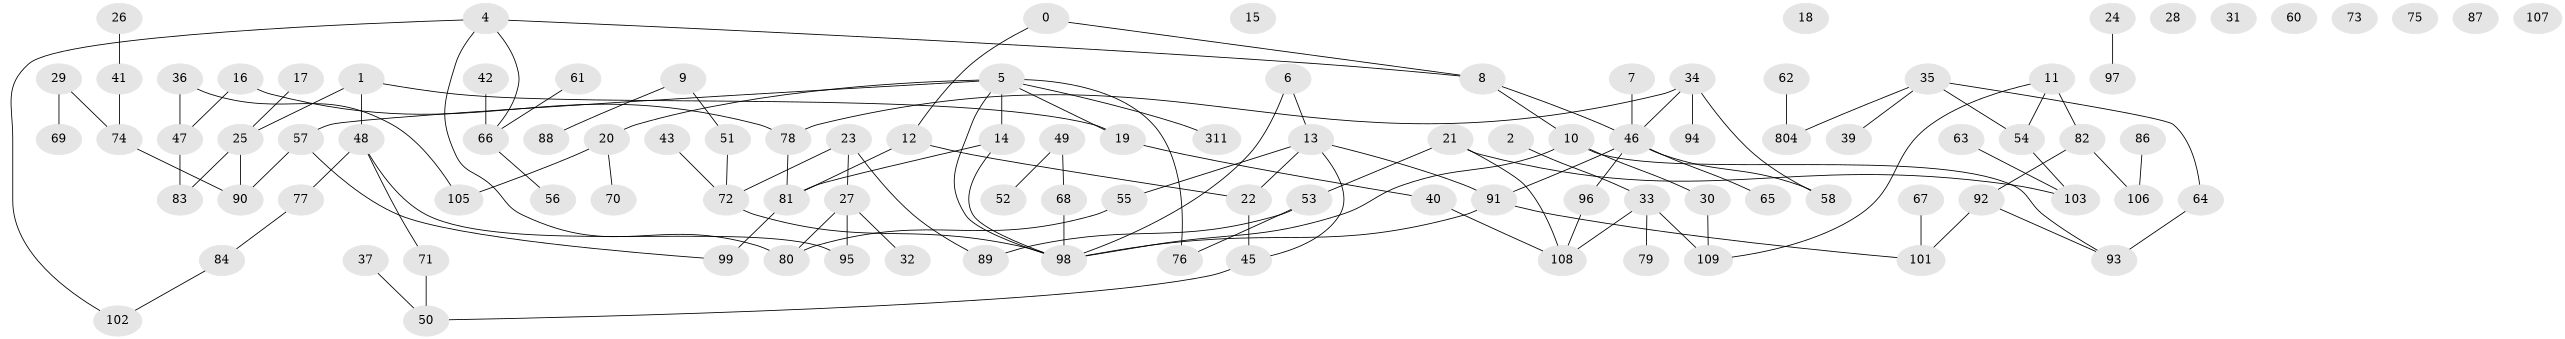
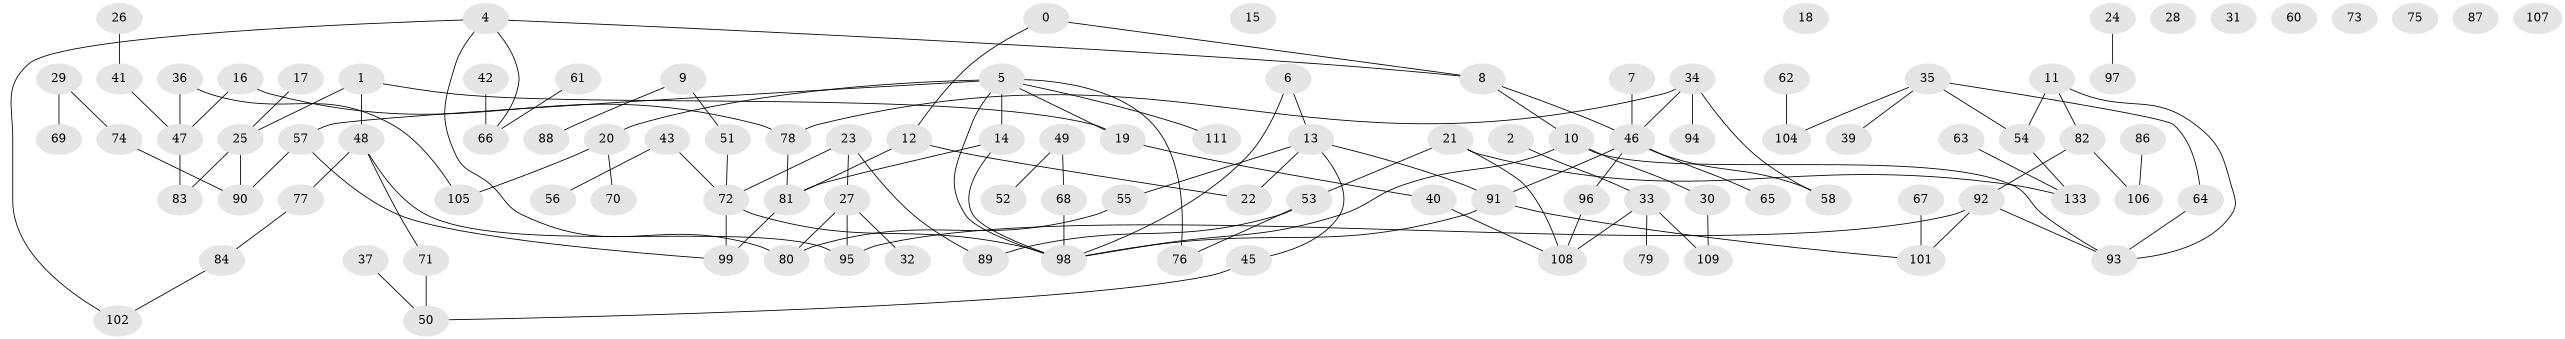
edge "41" -- "74": now "41" -- "47"
node "311": label "311" -> "111"
node "804": label "804" -> "104"
edge "66" -- "56": now "43" -- "56"
edge "11" -- "109": now "11" -- "93"
node "103": label "103" -> "133"
edge "72" -- "99": added
edge "22" -- "45": removed
edge "92" -- "95": added
